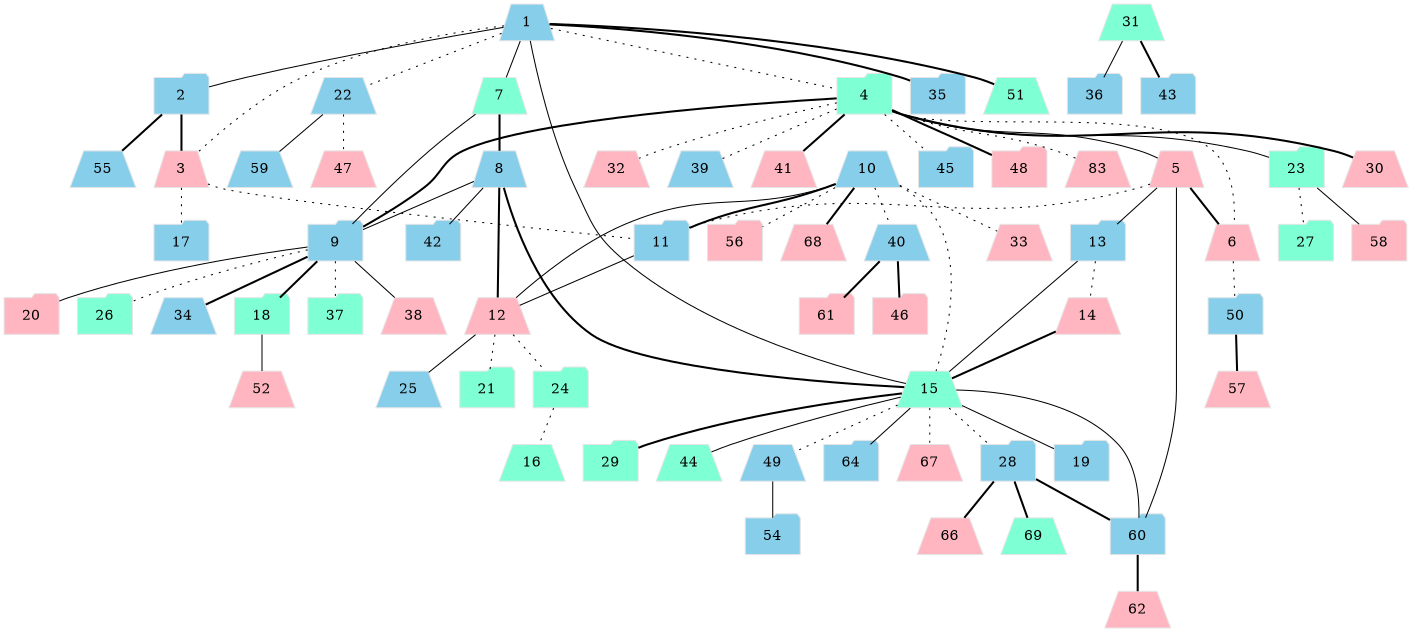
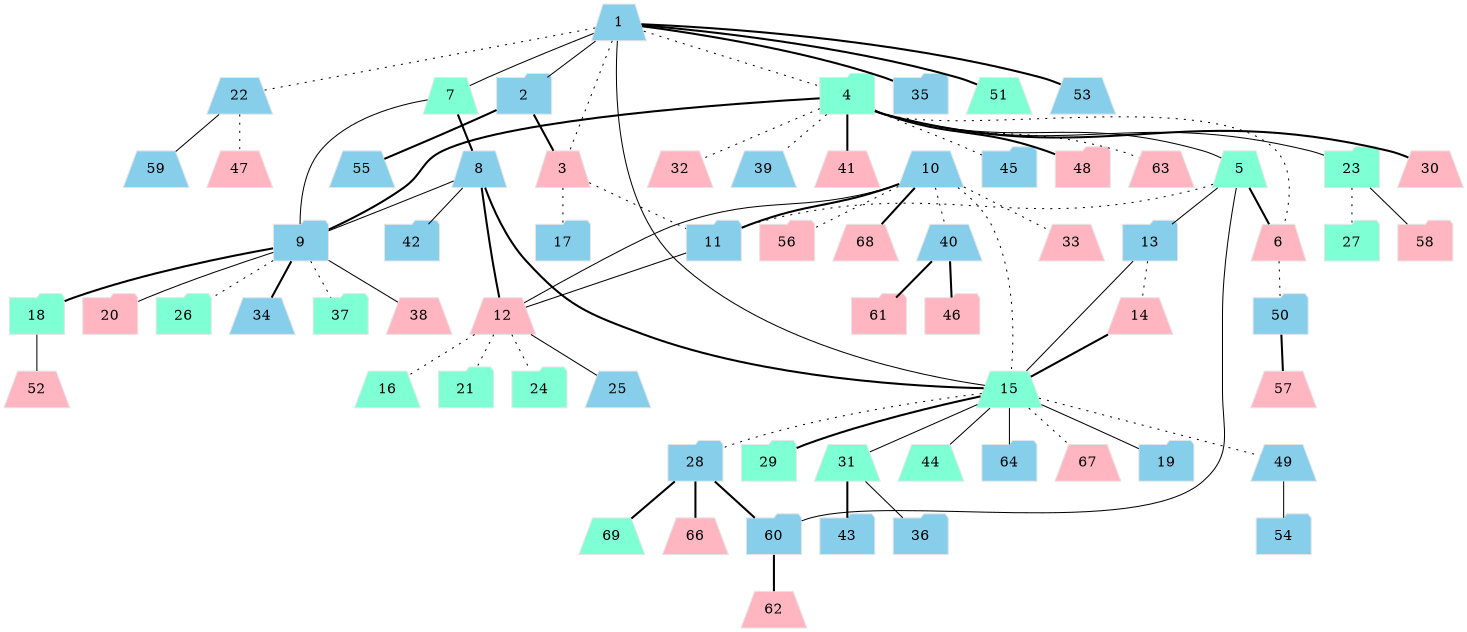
node "53": added
node "83": label "83" -> "63"
node "5": fillcolor lightpink -> aquamarine
edge "15" -- "60": now "15" -- "31"
edge "24" -- "16": now "12" -- "16"
